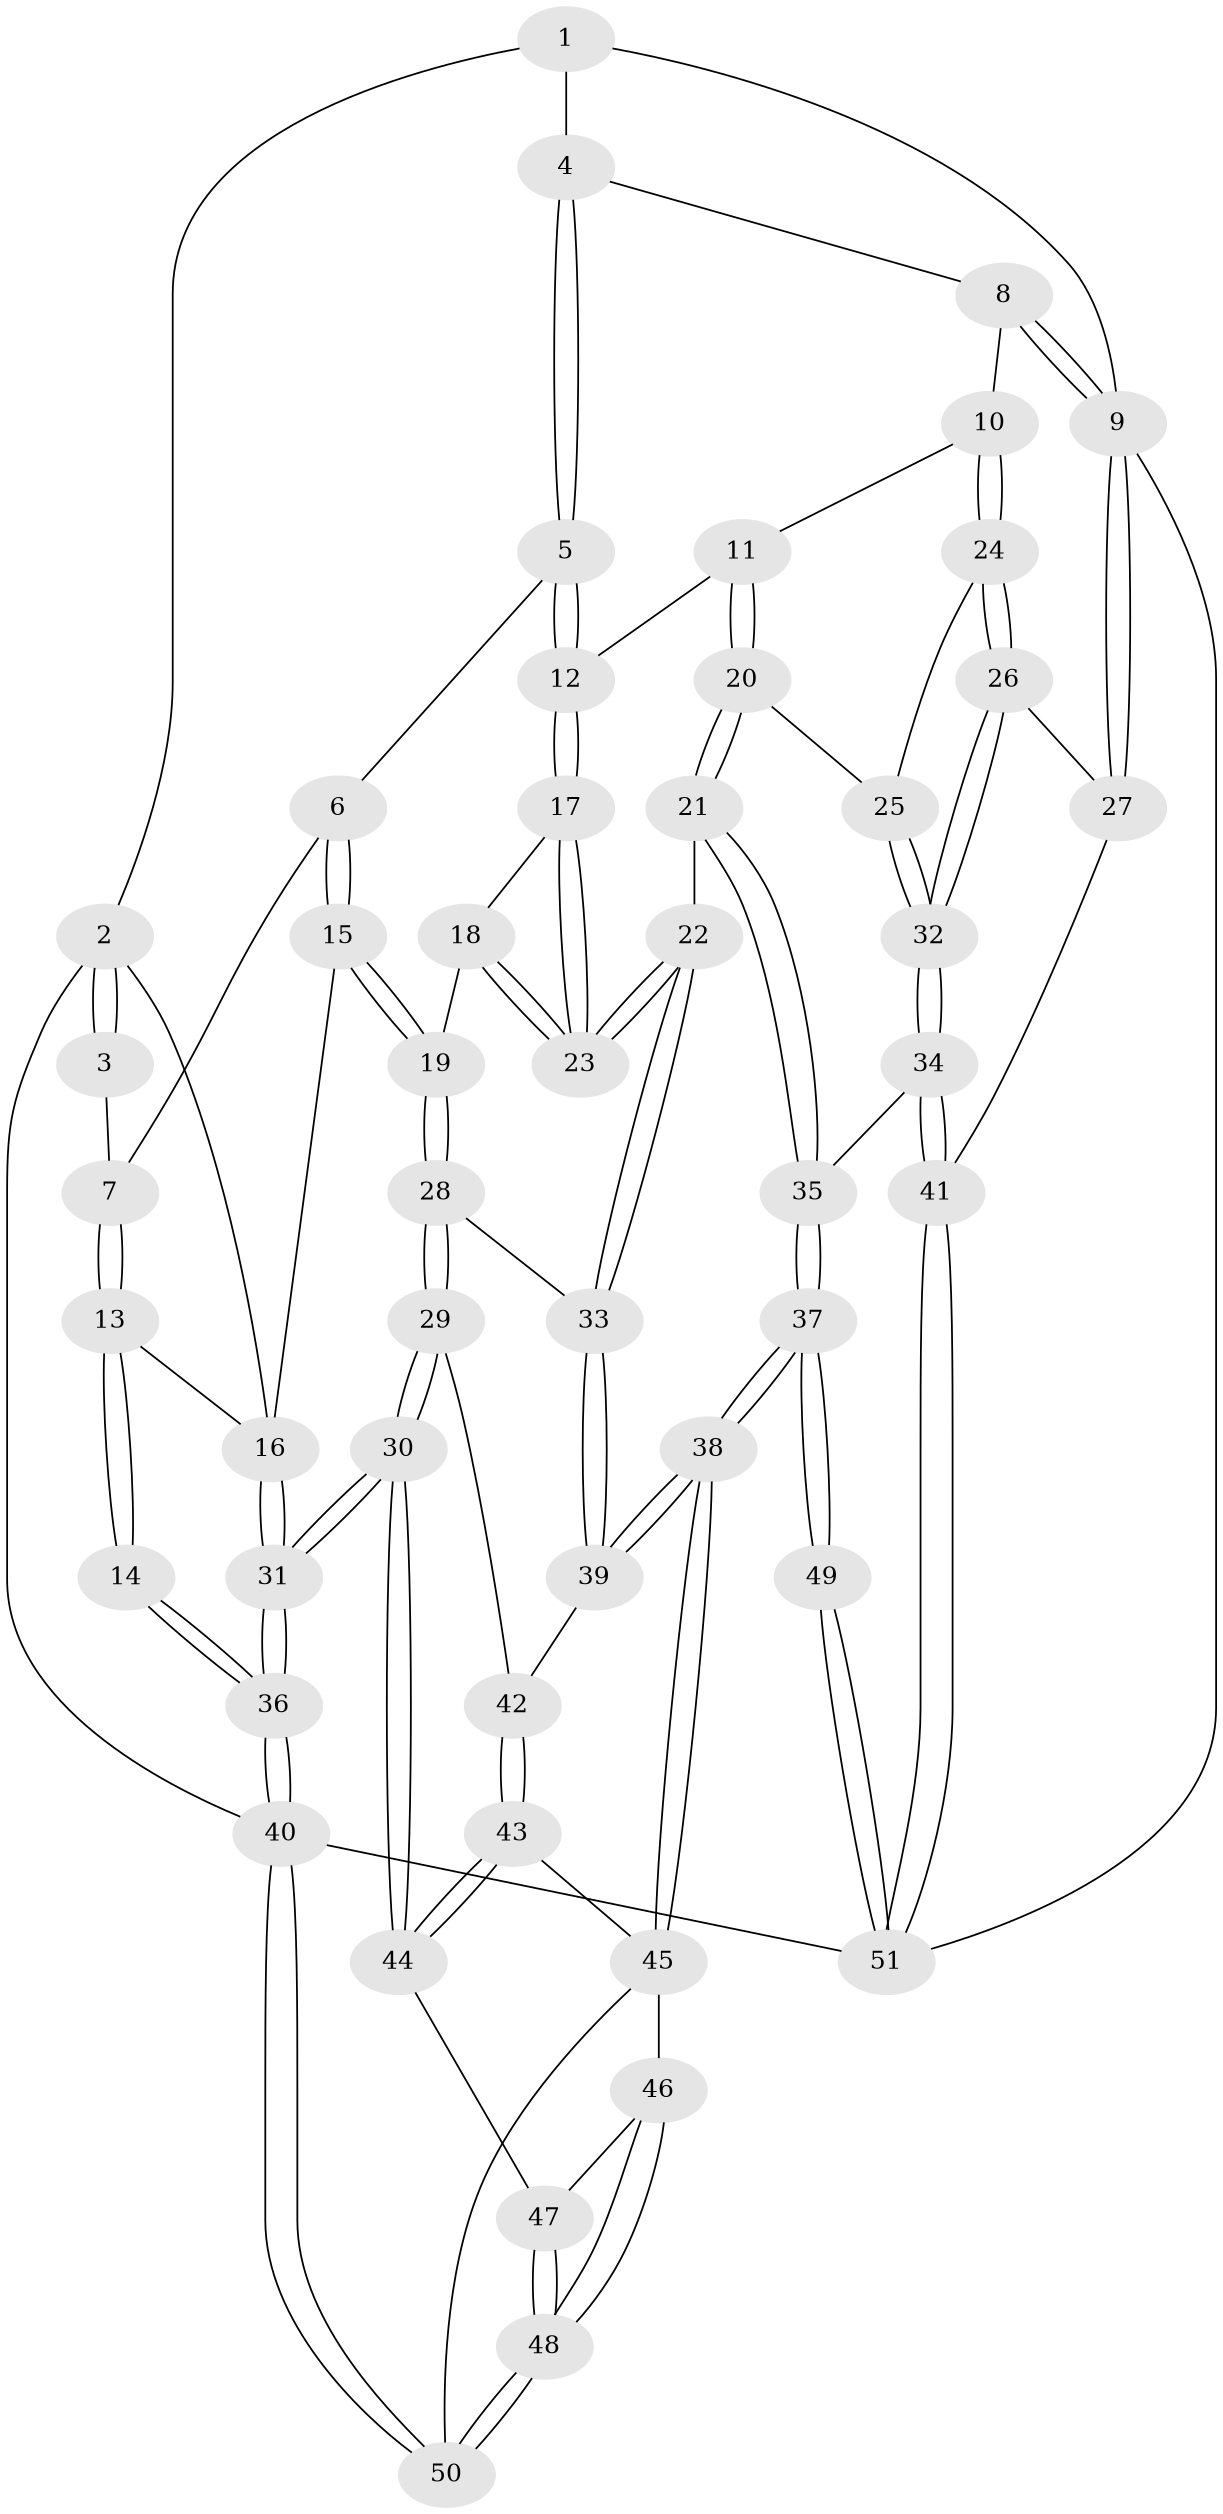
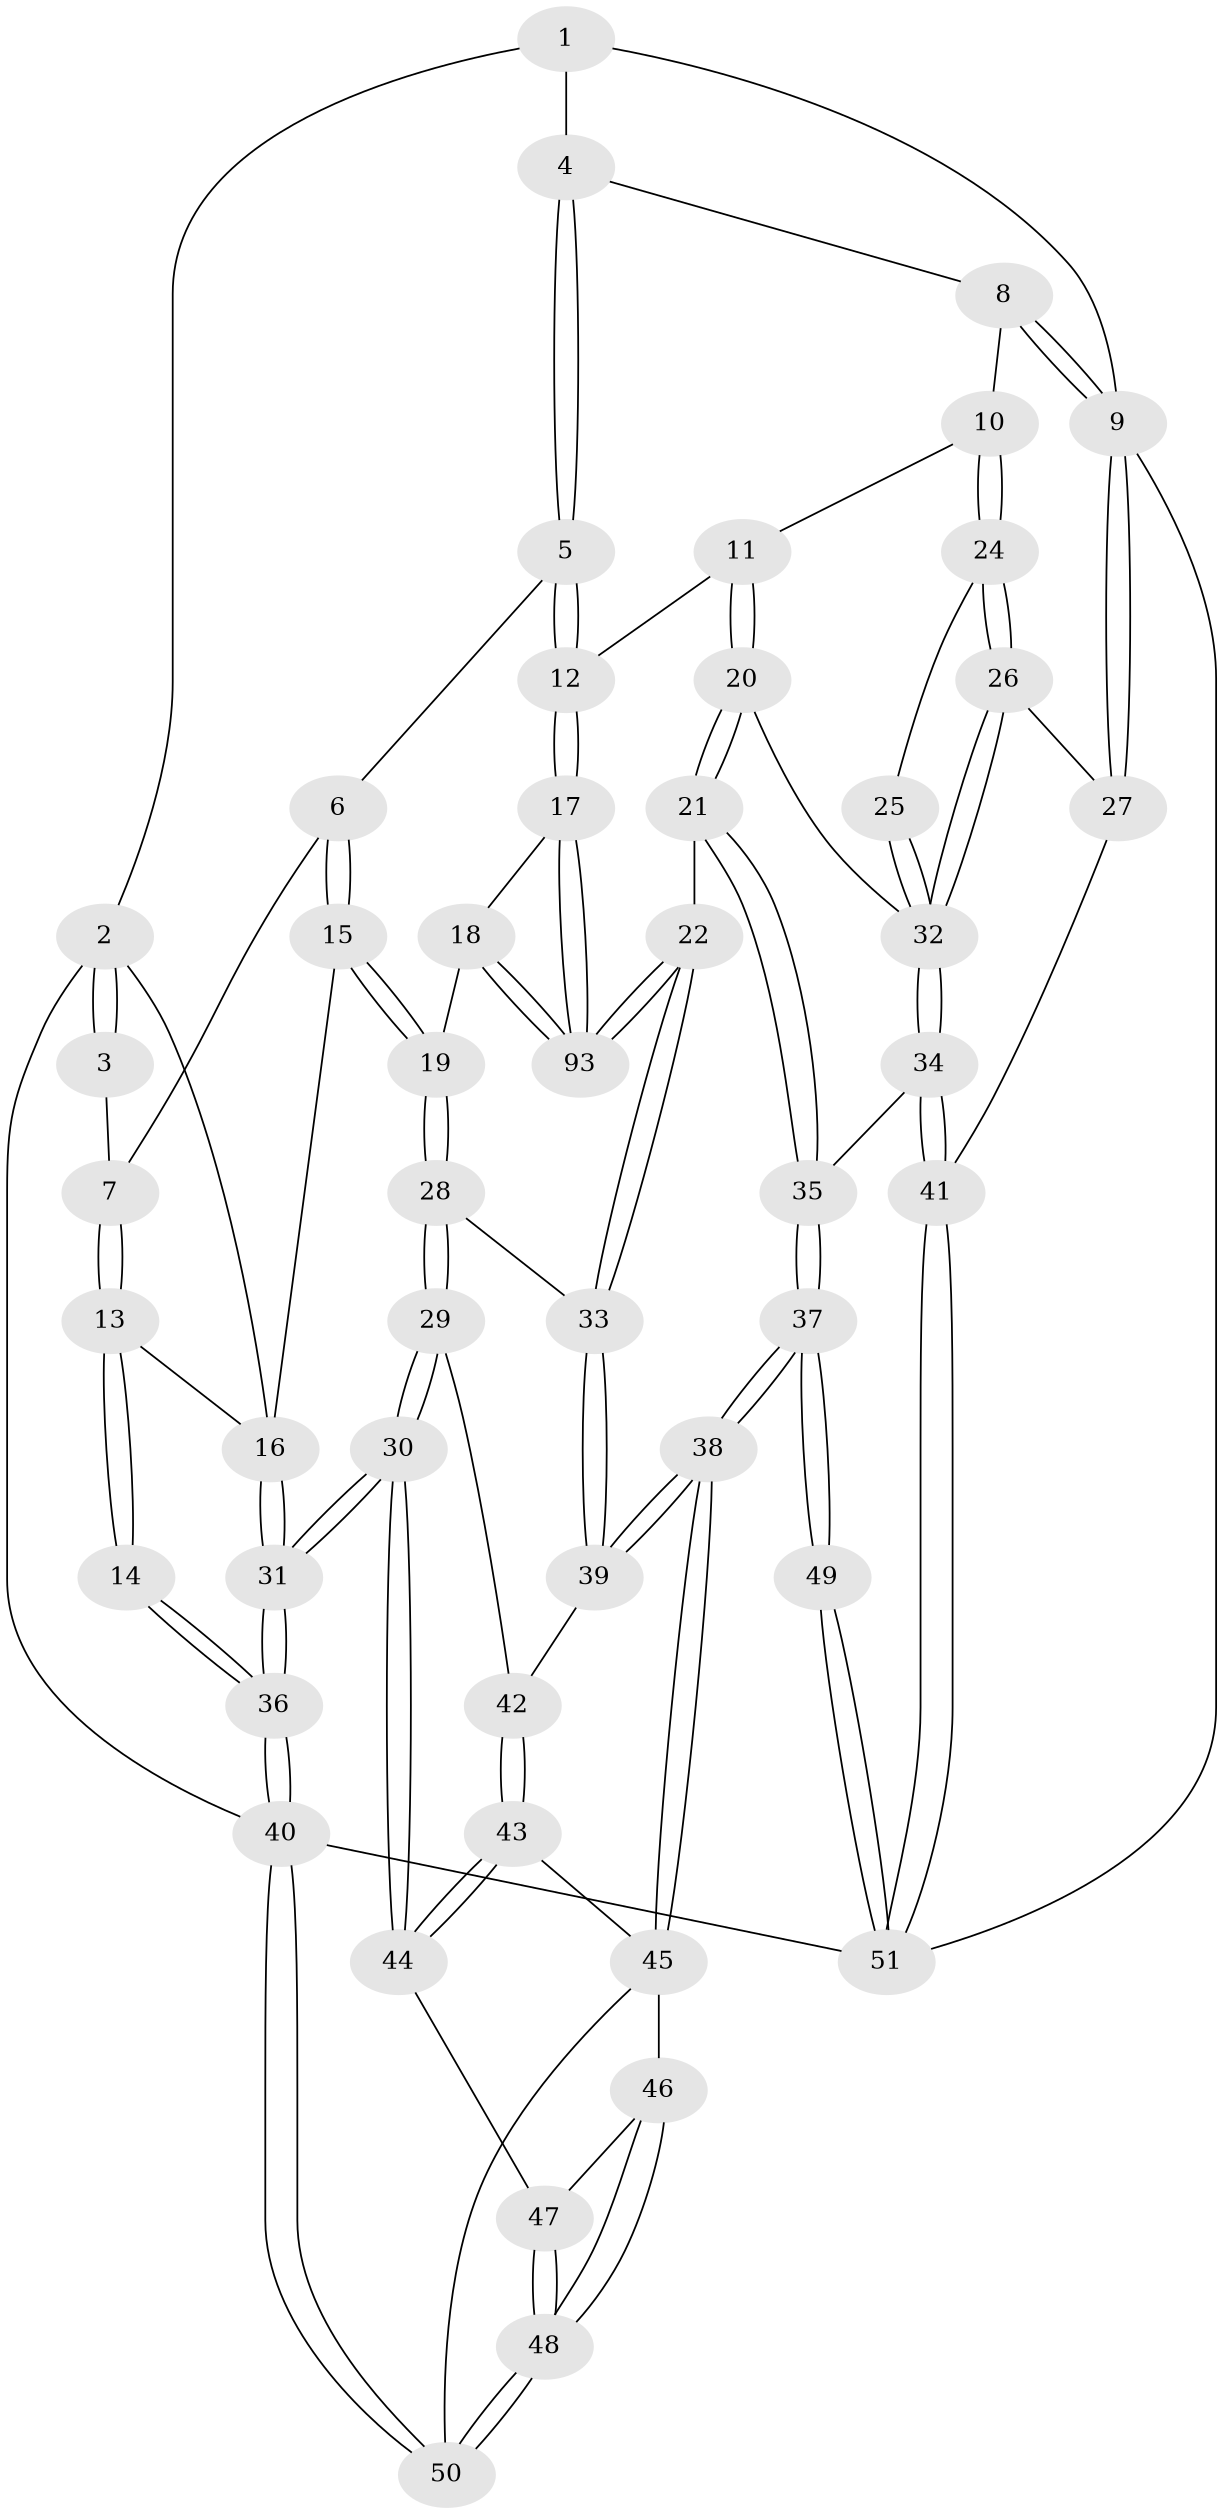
edge "20" -- "25": now "20" -- "32"
node "23": label "23" -> "93"
